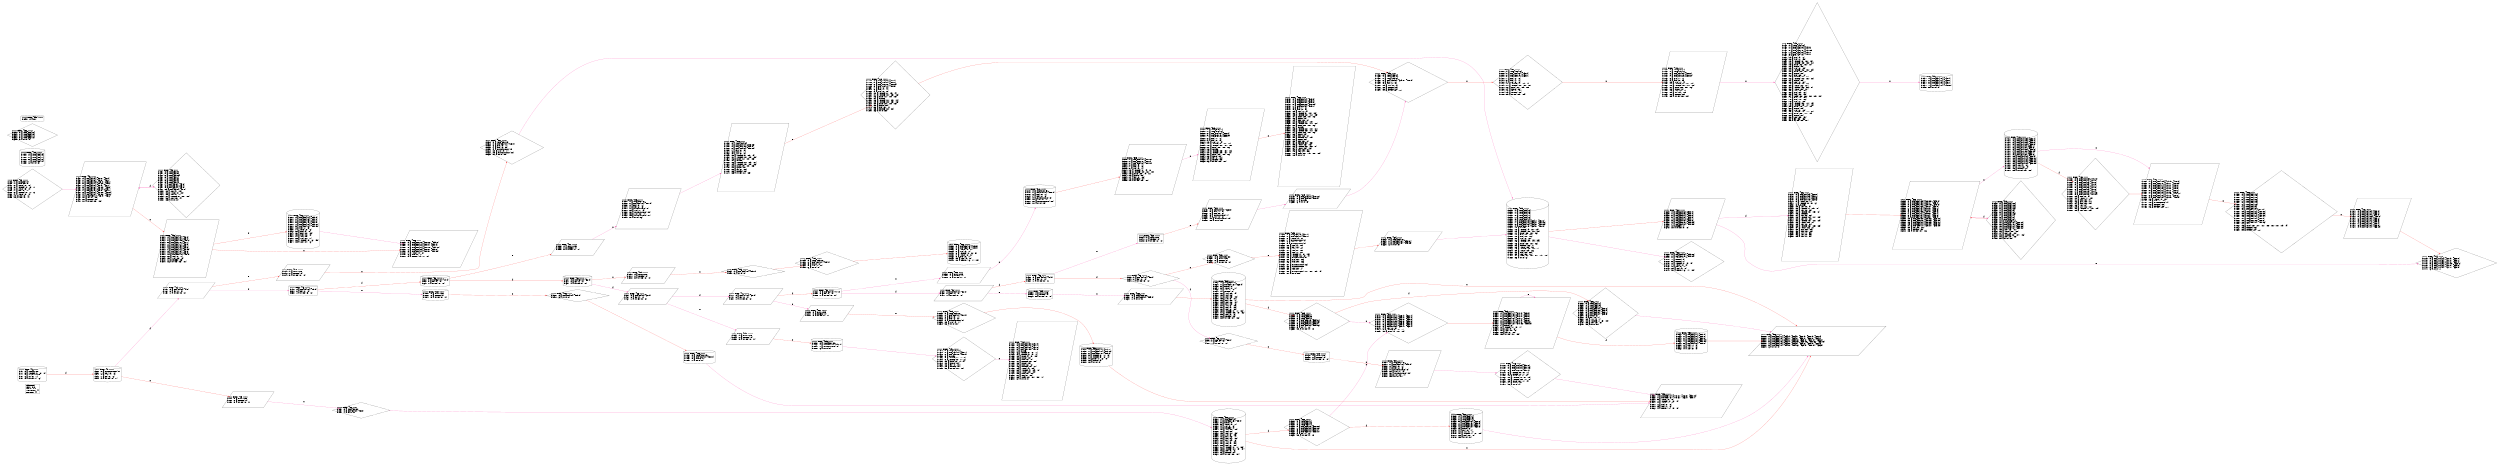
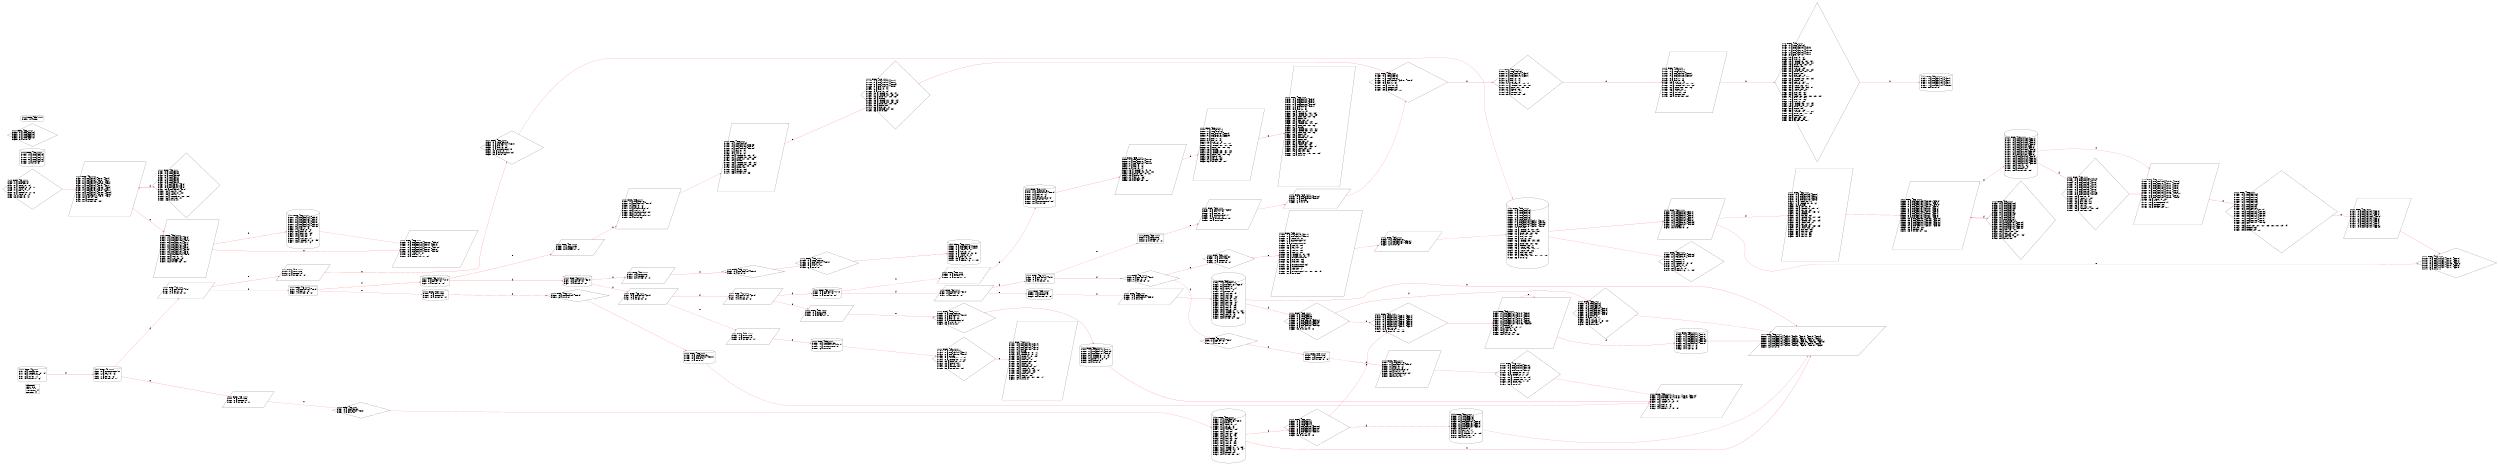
node "----- BLOCK ~89d ----- 0x89d: .0 = DIV": label "----- BLOCK ~89d ----- 0x89d: .0 = DIV" -> "----- BLOCK ~89d ----- 0x89d: .0 = STOP"
